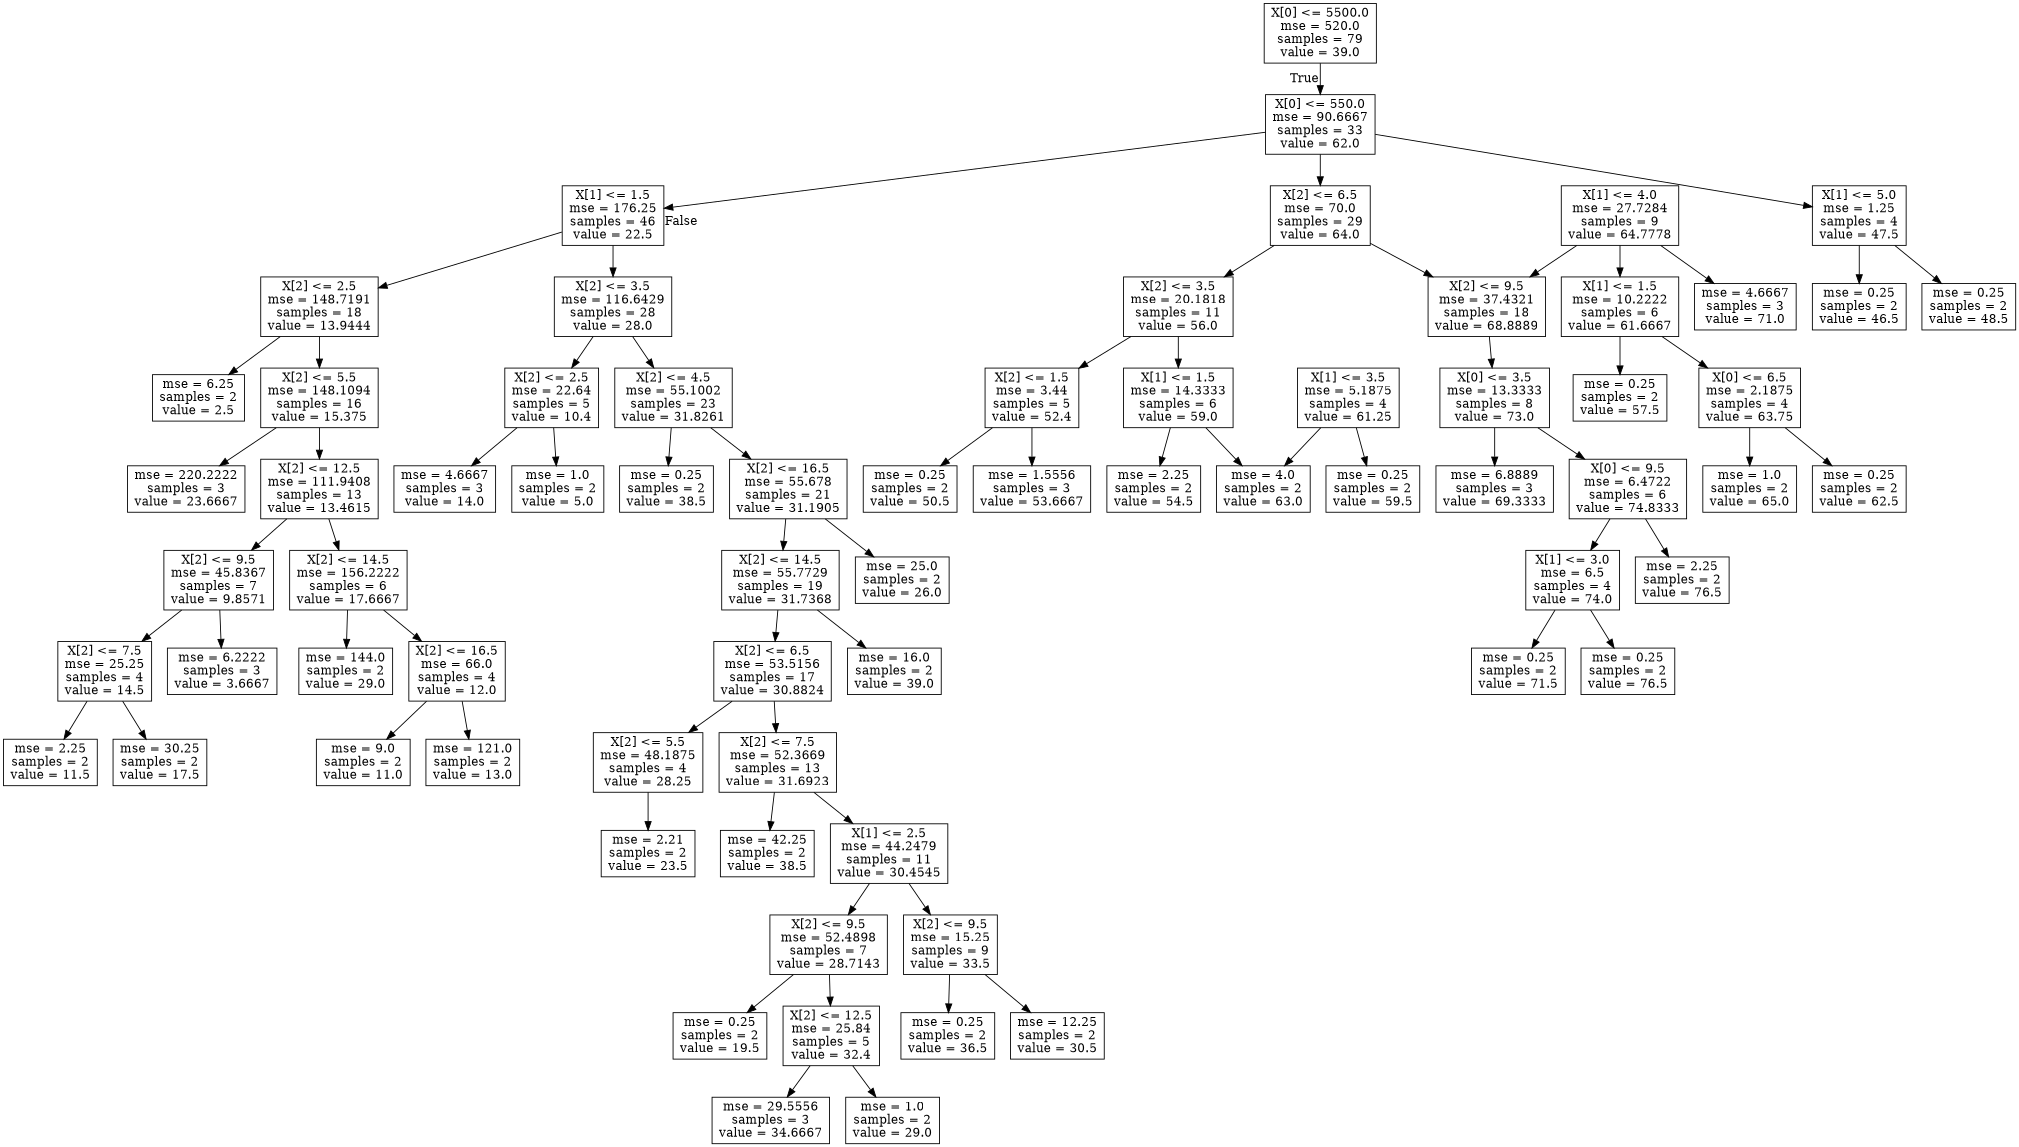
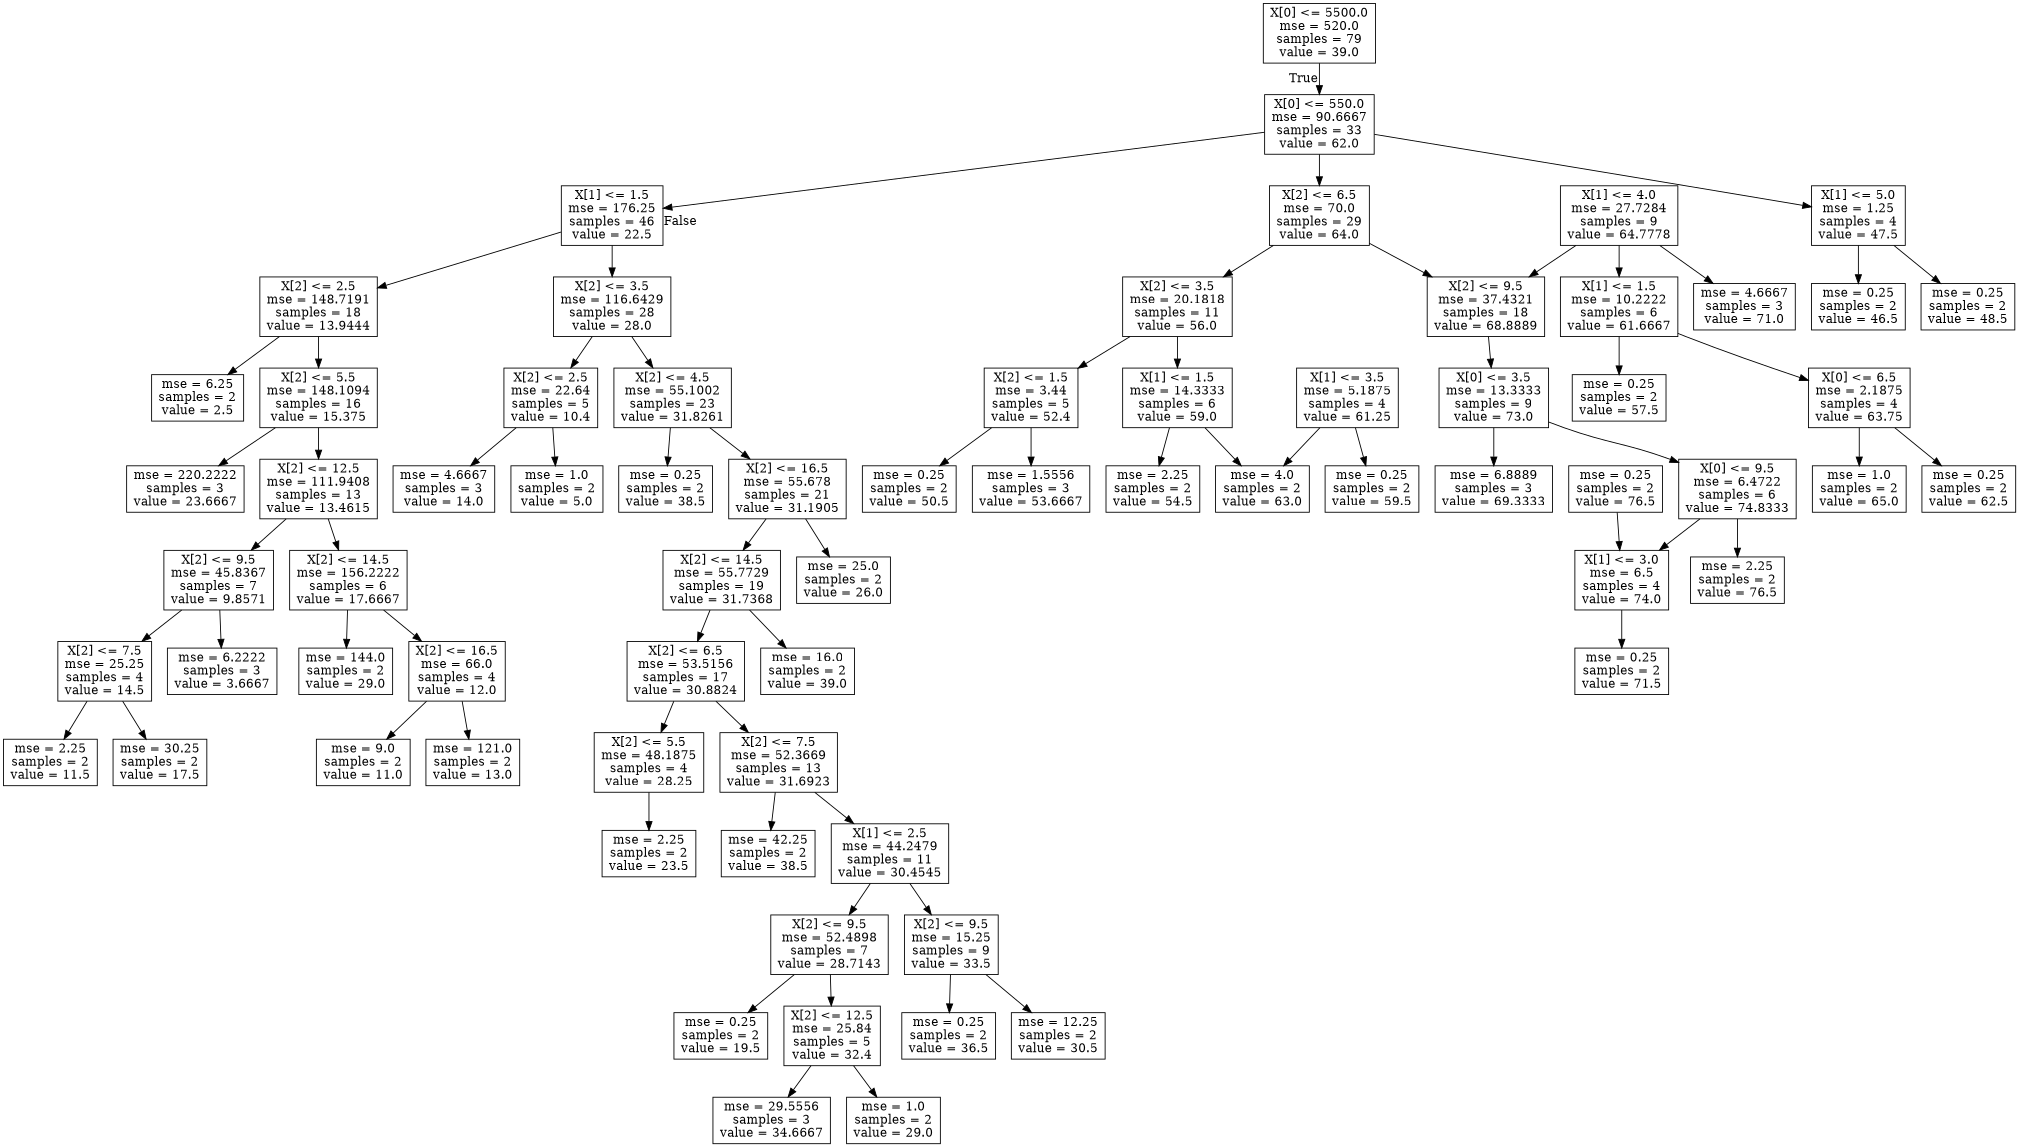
node "X[0] <= 3.5 mse = 13.3333 samples = 8 value = 73.0": label "X[0] <= 3.5 mse = 13.3333 samples = 8 value = 73.0" -> "X[0] <= 3.5 mse = 13.3333 samples = 9 value = 73.0"
edge "X[1] <= 3.0 mse = 6.5 samples = 4 value = 74.0" -> "mse = 0.25 samples = 2 value = 76.5": reversed
node "mse = 2.21 samples = 2 value = 23.5": label "mse = 2.21 samples = 2 value = 23.5" -> "mse = 2.25 samples = 2 value = 23.5"
